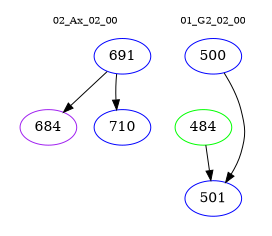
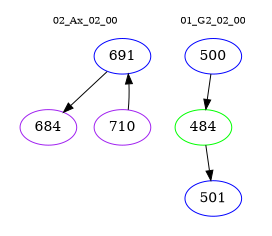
edge "691" -> "710": reversed
edge "500" -> "501": now "500" -> "484"
node "710": color blue -> purple
